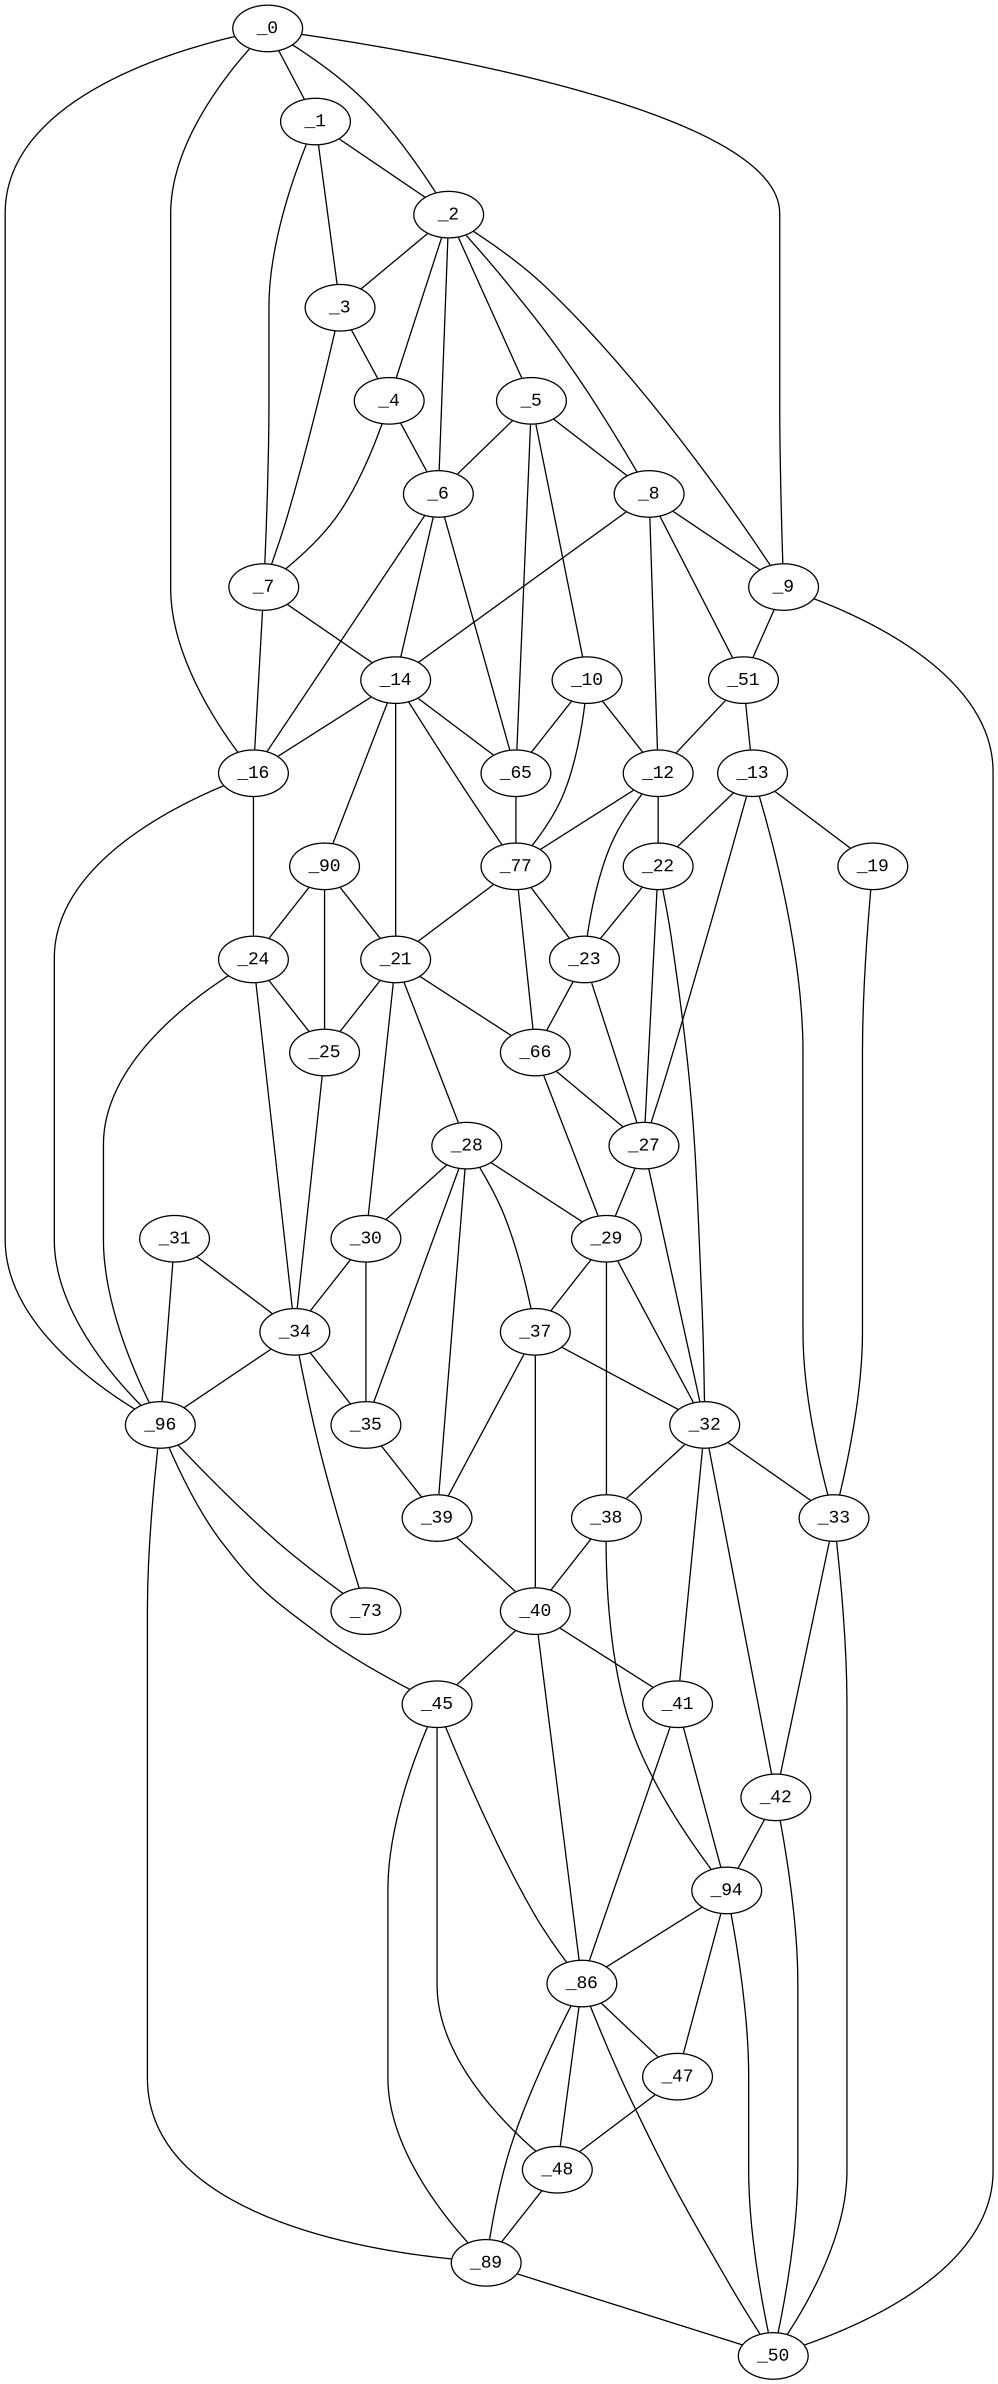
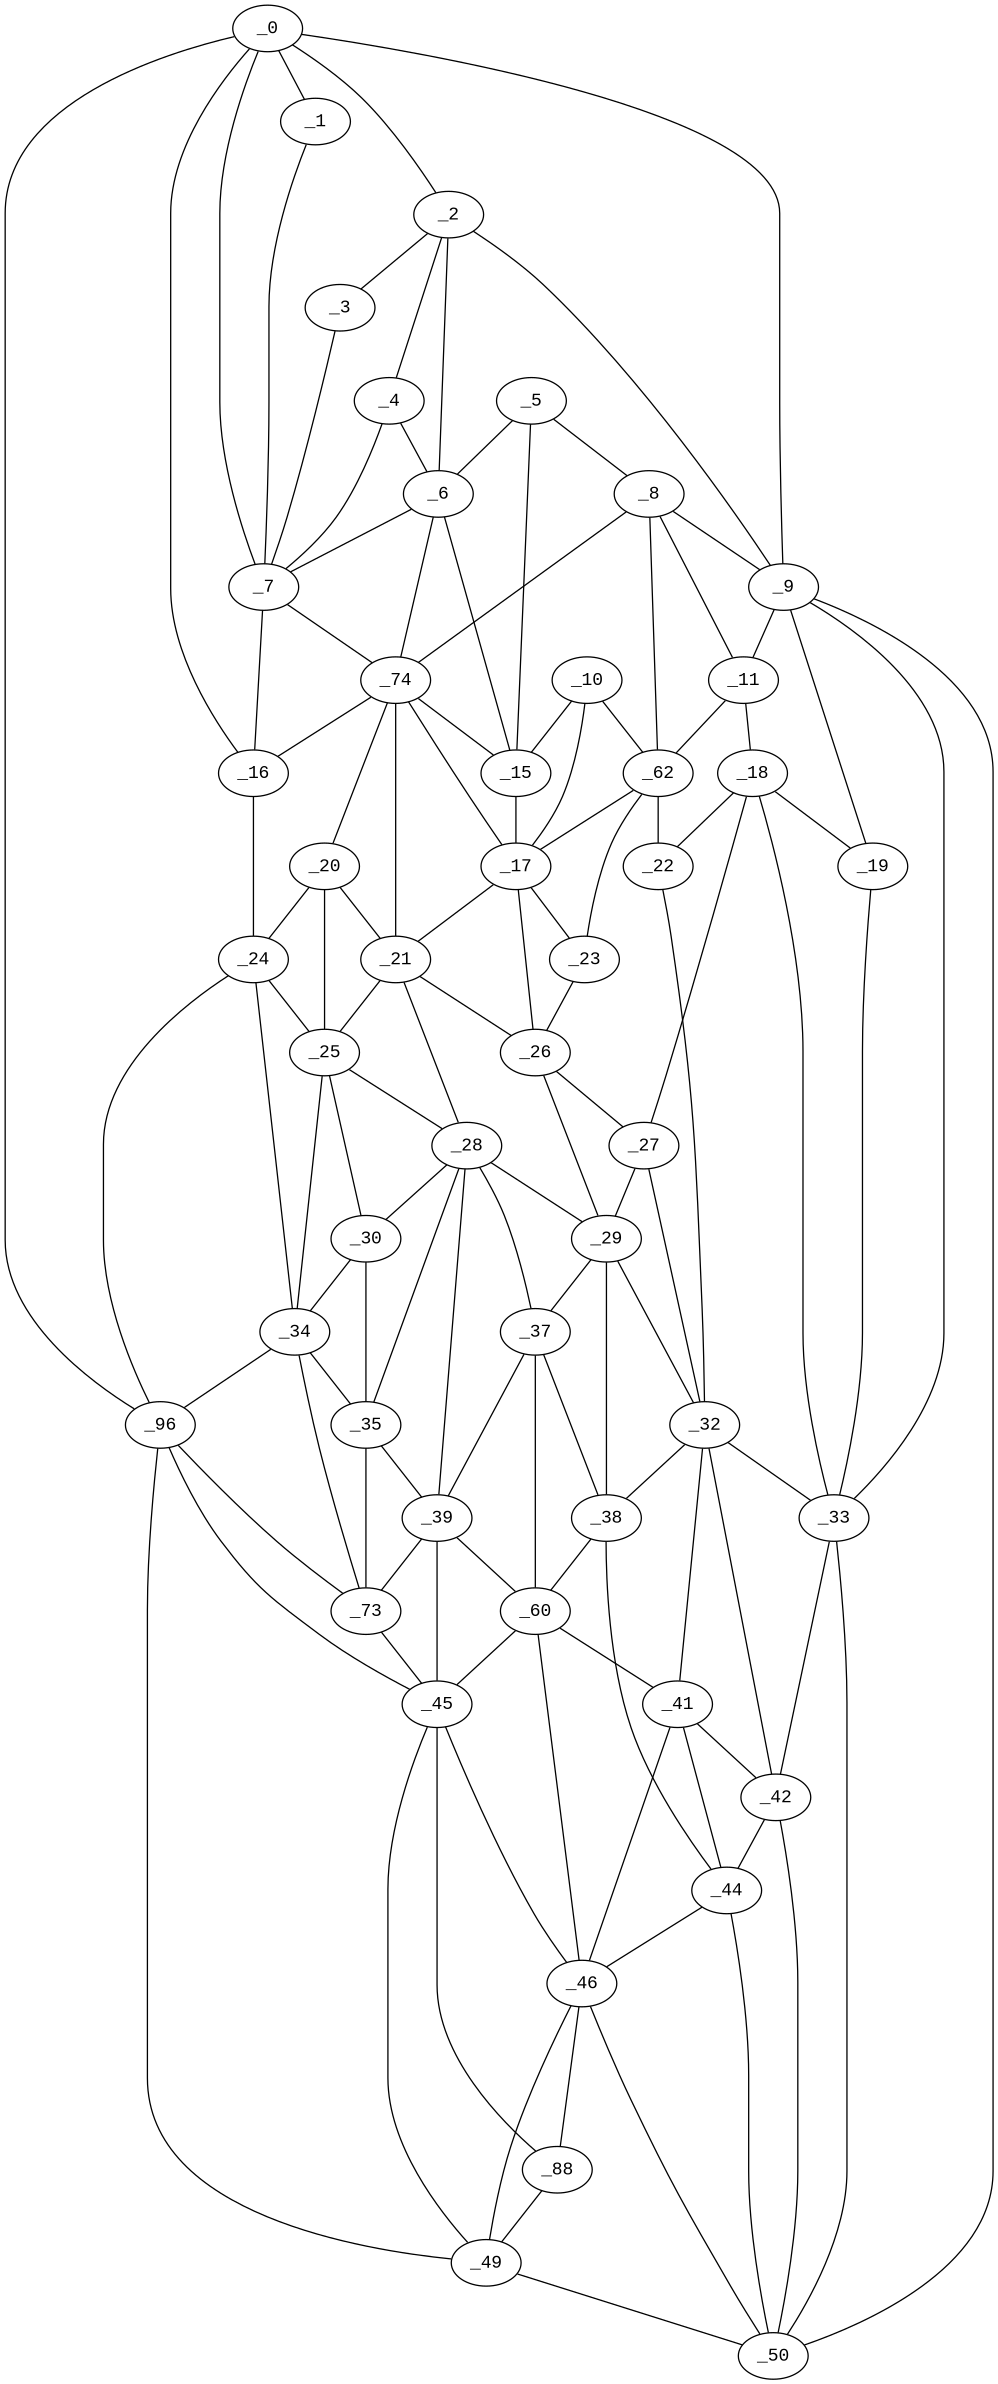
edge "_1" -- "_2": removed
edge "_1" -- "_3": removed
edge "_0" -- "_7": added
edge "_2" -- "_5": removed
edge "_2" -- "_8": removed
edge "_3" -- "_4": removed
edge "_5" -- "_10": removed
edge "_6" -- "_16": now "_6" -- "_7"
node "_14": label "_14" -> "_74"
node "_51": label "_51" -> "_11"
edge "_9" -- "_19": added
node "_65": label "_65" -> "_15"
node "_12": label "_12" -> "_62"
node "_13": label "_13" -> "_18"
node "_90": label "_90" -> "_20"
node "_77": label "_77" -> "_17"
edge "_22" -- "_23": removed
edge "_22" -- "_27": removed
edge "_9" -- "_33": added
node "_66": label "_66" -> "_26"
edge "_23" -- "_27": removed
edge "_16" -- "_96": removed
edge "_21" -- "_30": now "_25" -- "_30"
edge "_25" -- "_28": added
node "_31": removed
edge "_37" -- "_32": now "_37" -- "_38"
edge "_35" -- "_73": added
edge "_39" -- "_73": added
edge "_39" -- "_45": added
node "_40": label "_40" -> "_60"
edge "_73" -- "_45": added
edge "_41" -- "_42": added
node "_94": label "_94" -> "_44"
node "_86": label "_86" -> "_46"
node "_47": removed
node "_48": label "_48" -> "_88"
node "_89": label "_89" -> "_49"
